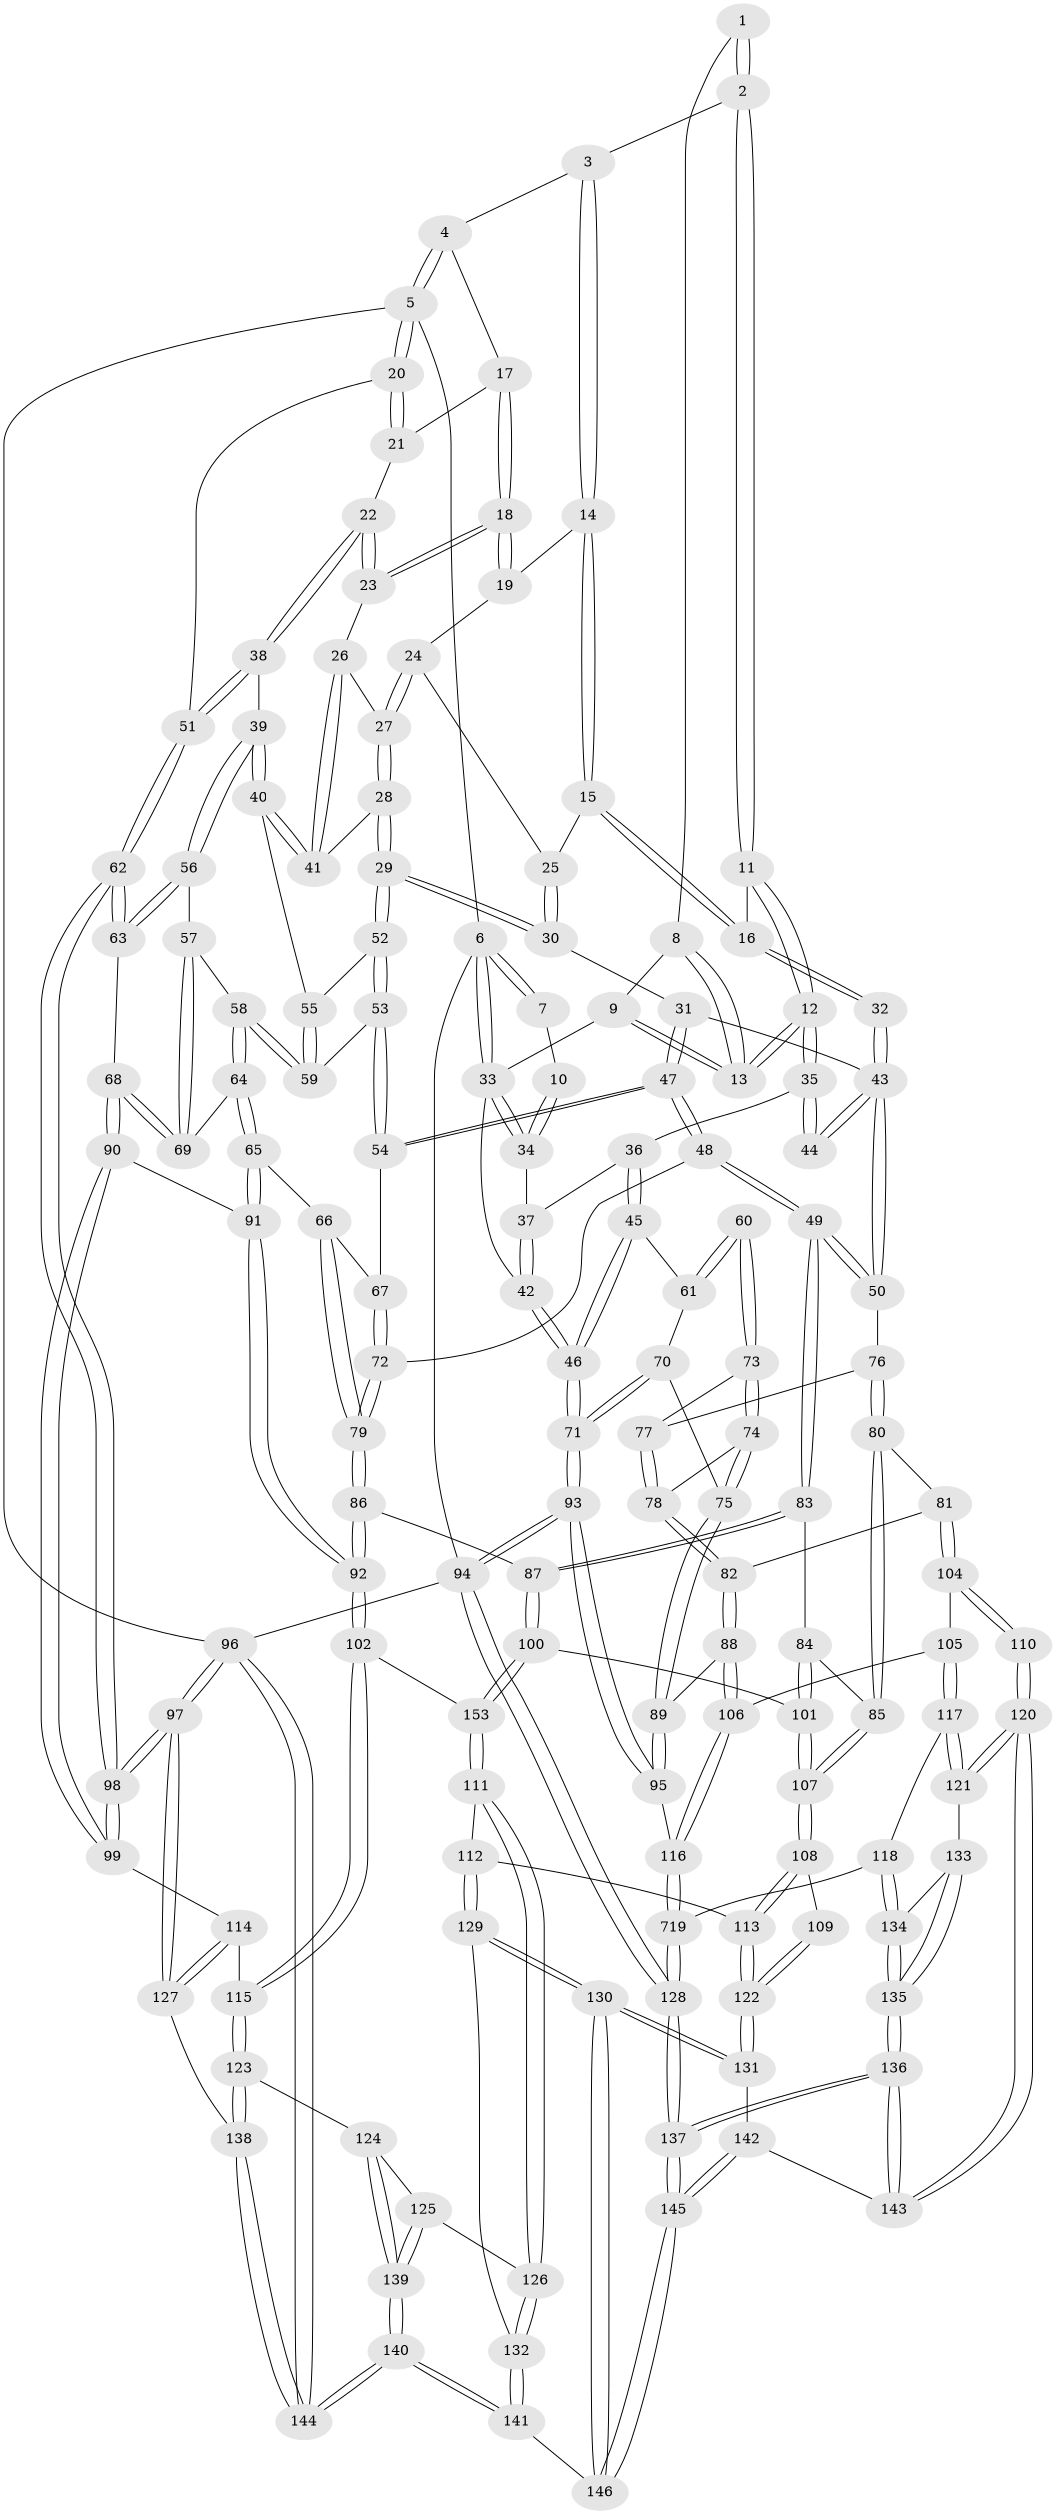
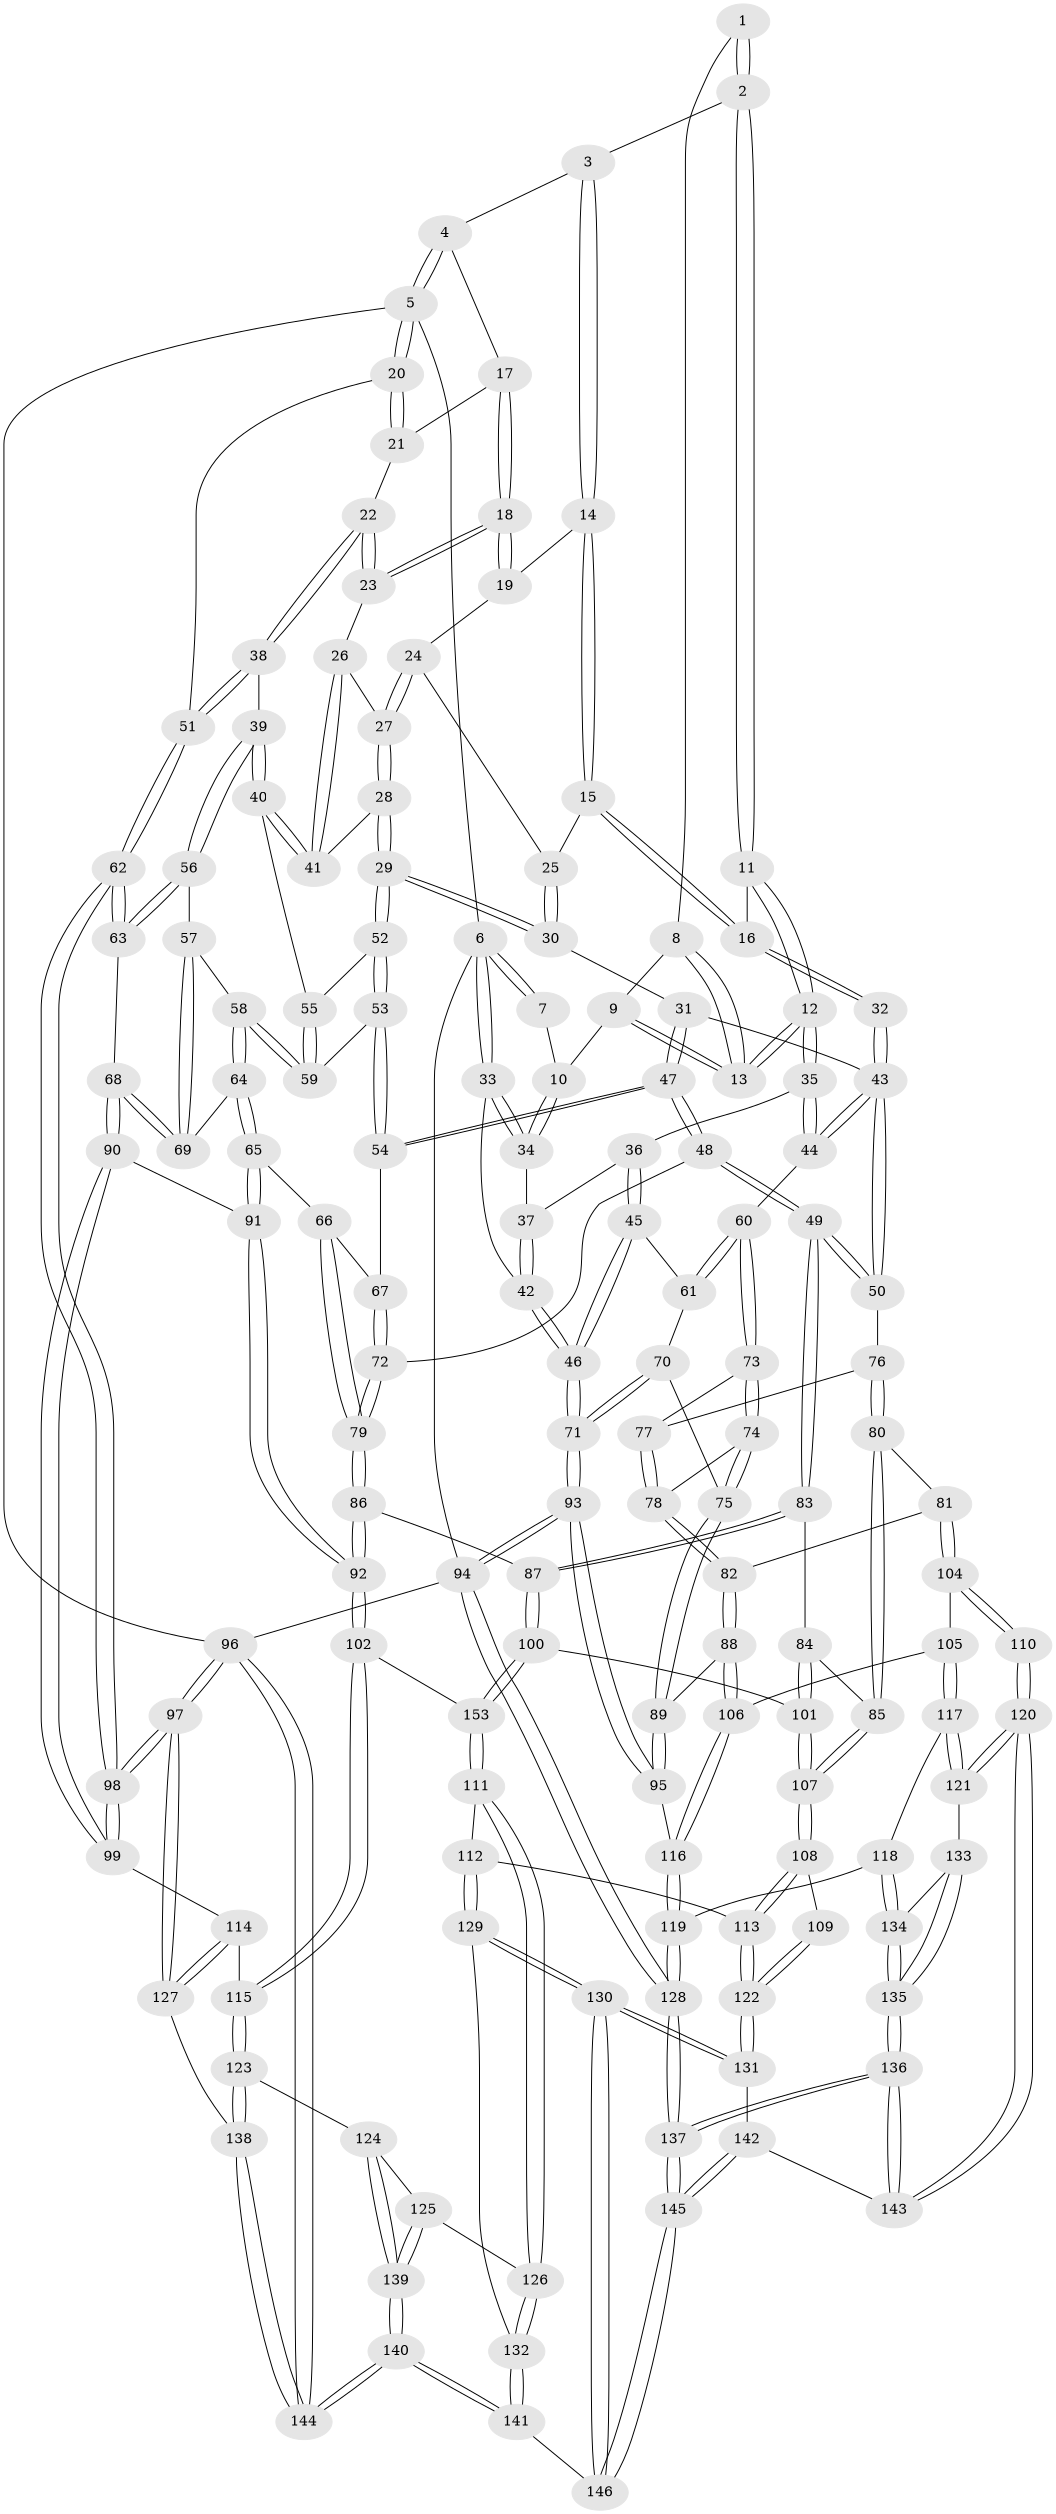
edge "9" -- "33": now "9" -- "10"
edge "44" -- "60": added
node "719": label "719" -> "119"
